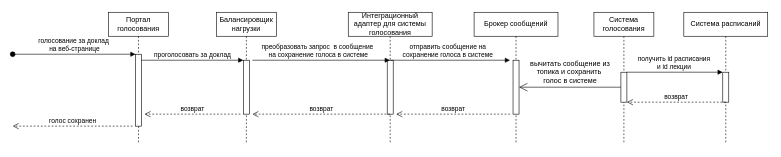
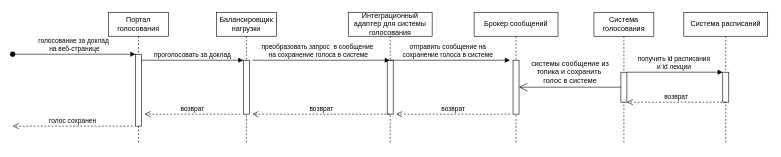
node "вычитать сообщение из топика и сохранить голос в системе": label "вычитать сообщение из топика и сохранить голос в системе" -> "системы сообщение из топика и сохранить голос в системе"
